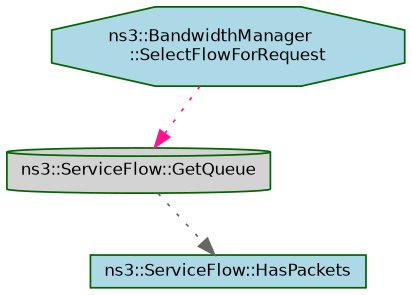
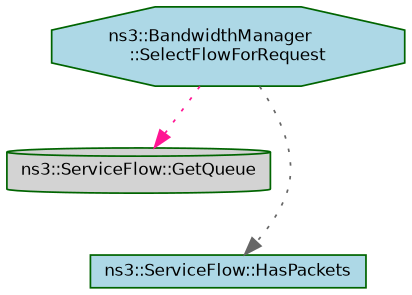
edge "ns3::ServiceFlow::GetQueue" -> "ns3::ServiceFlow::HasPackets": now "ns3::BandwidthManager ::SelectFlowForRequest" -> "ns3::ServiceFlow::HasPackets"
